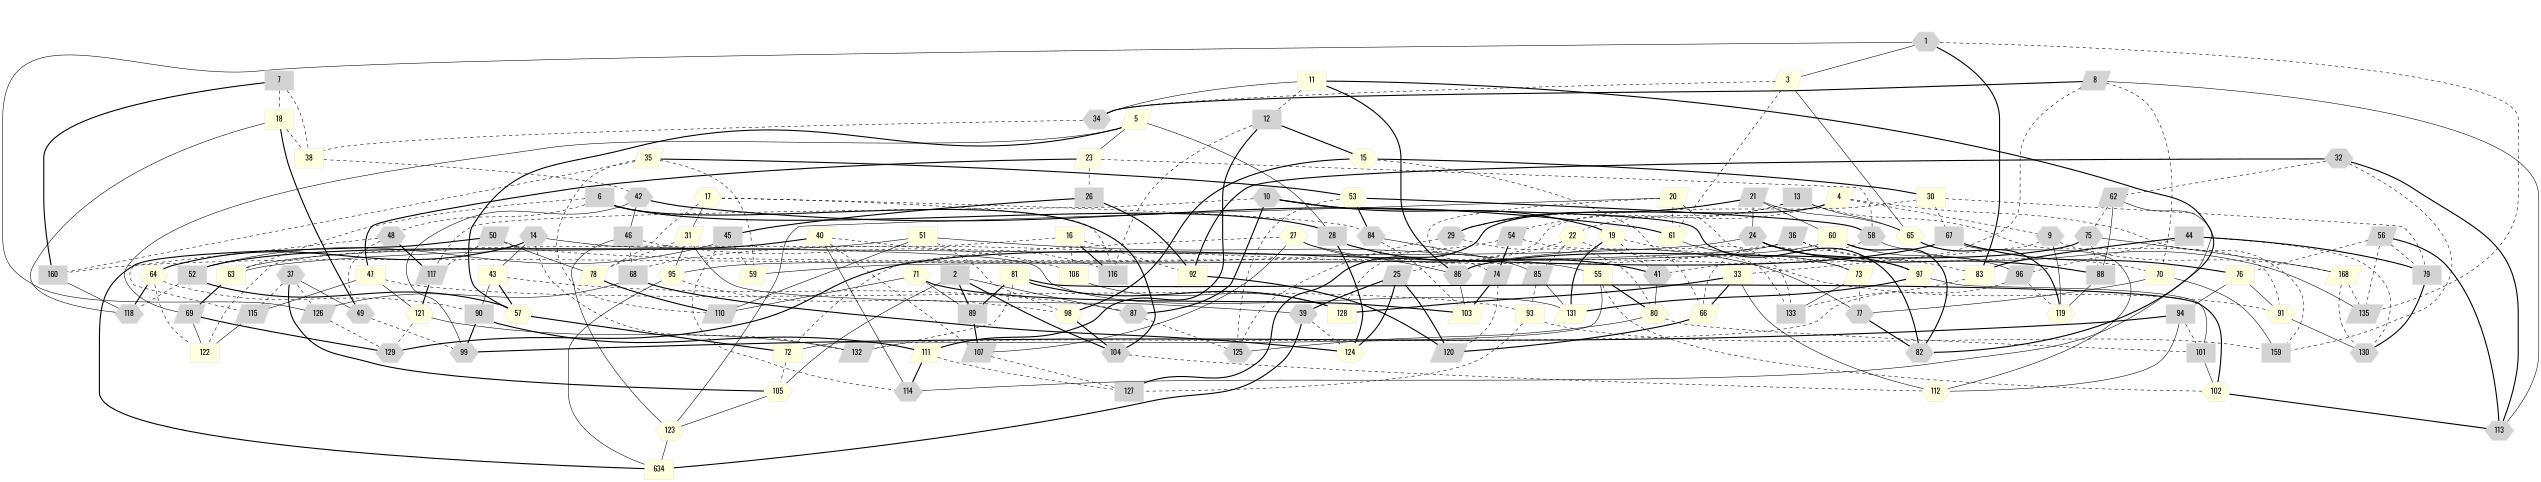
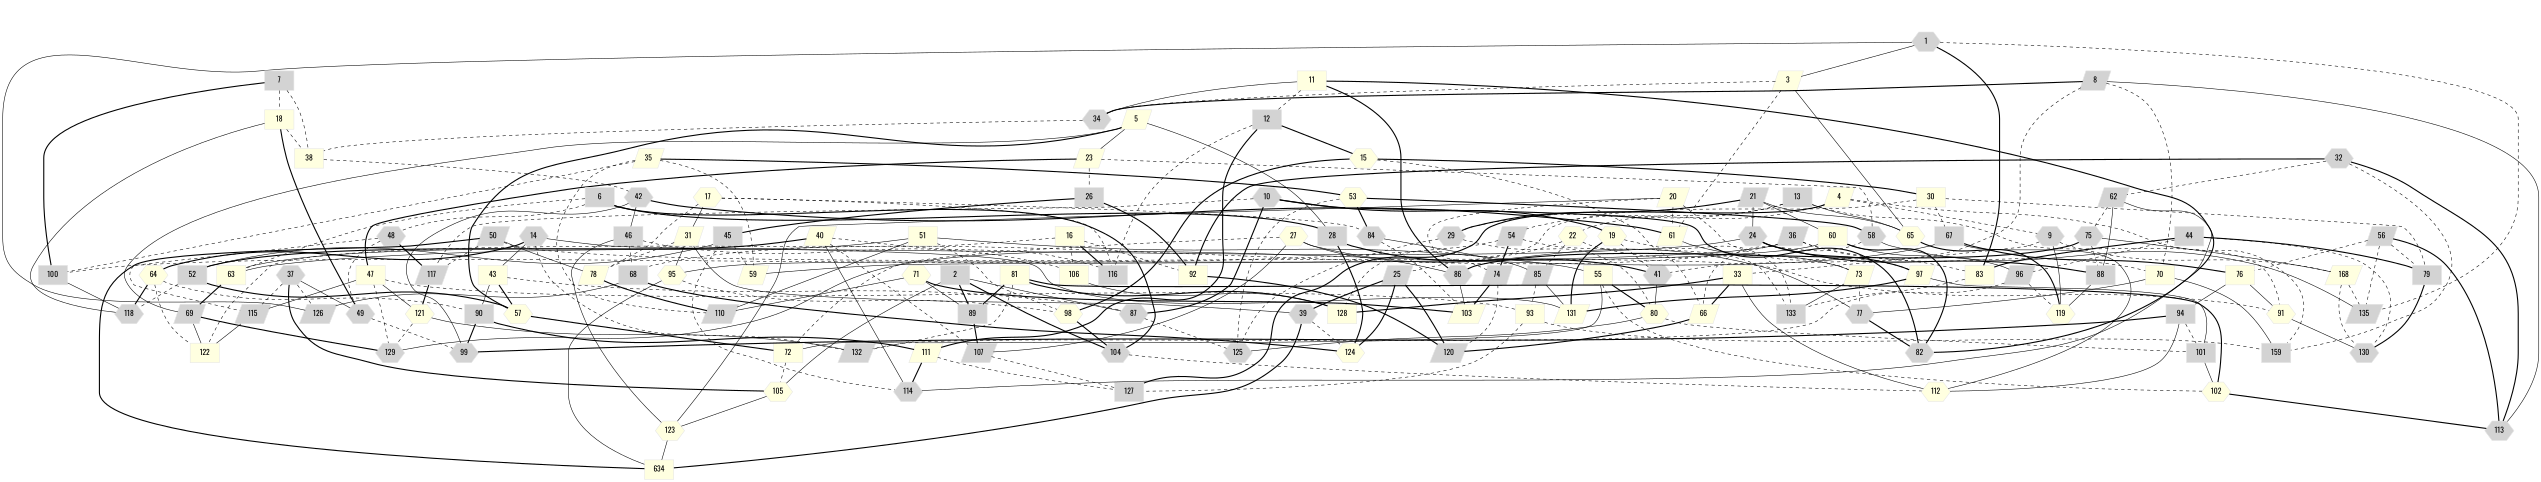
node "160": label "160" -> "100"
edge "67" -- "129": style bold -> solid
edge "126" -- "129": now "47" -- "129"
